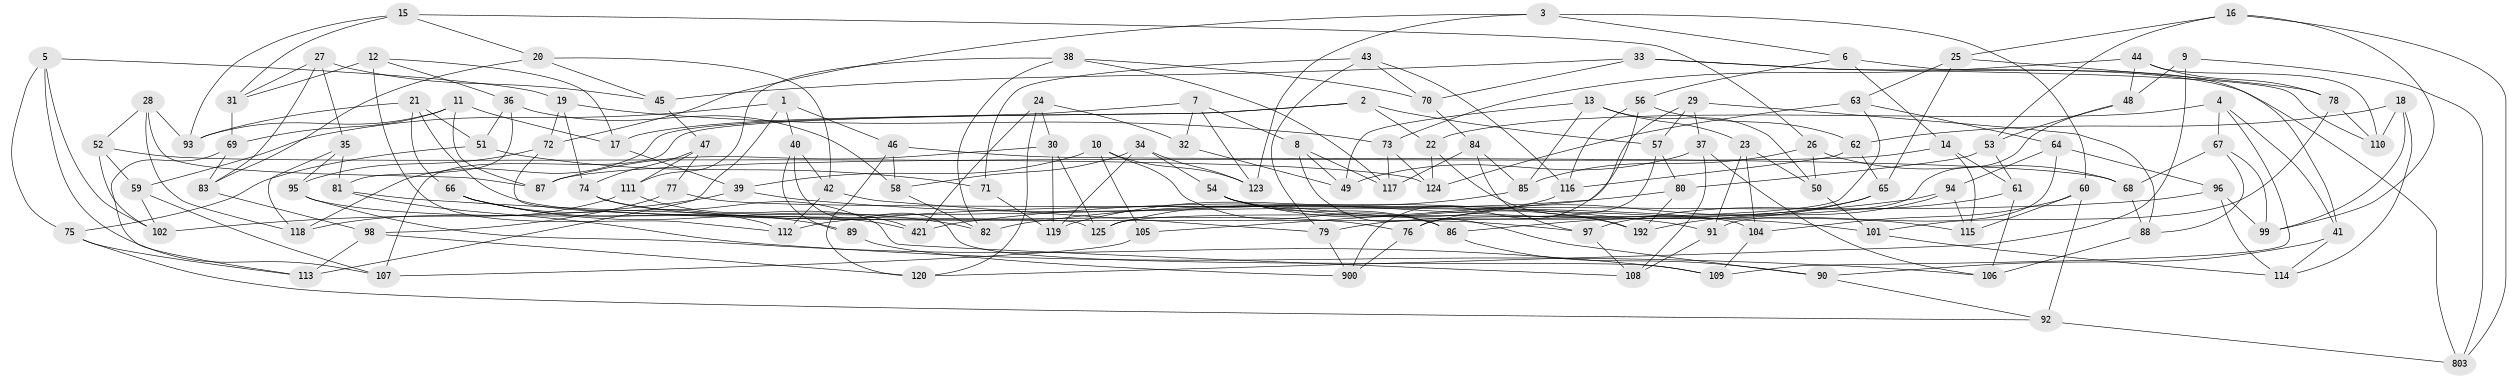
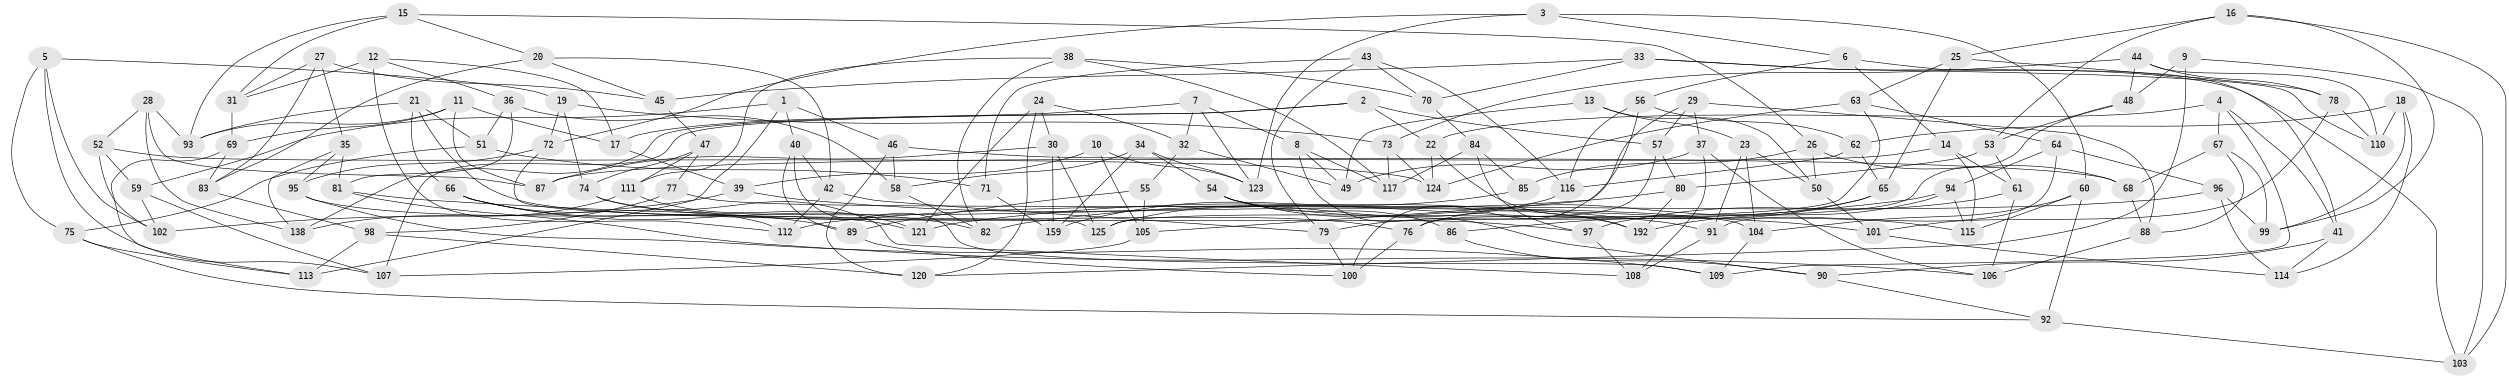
edge "13" -- "85": removed
node "55": added
edge "10" -- "86": removed
node "118": label "118" -> "138"
node "421": label "421" -> "121"
node "119": label "119" -> "159"
node "900": label "900" -> "100"
node "803": label "803" -> "103"
